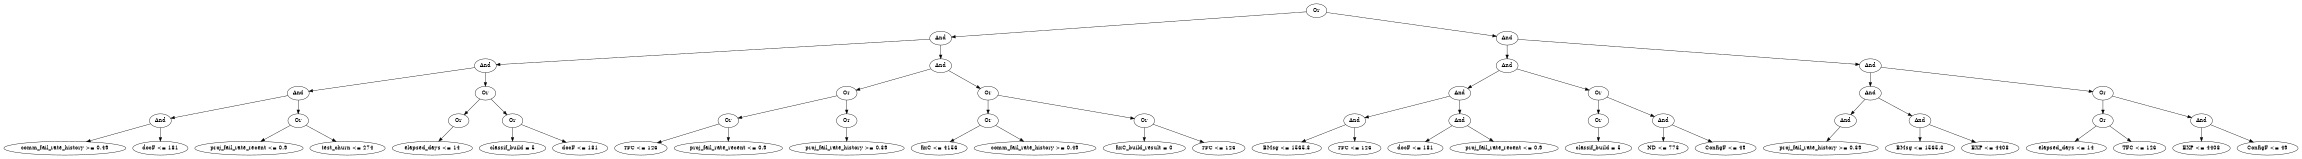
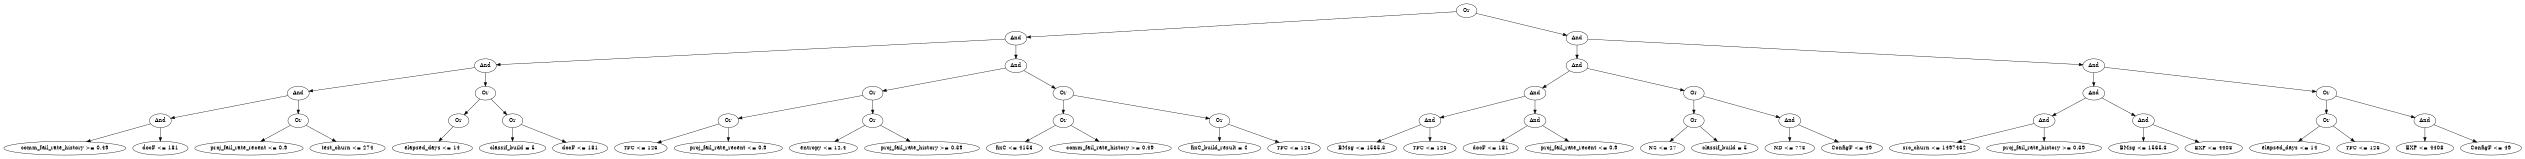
node "entropy <= 12.4": added
node "NS <= 27": added
node "src_churn <= 1497462": added
